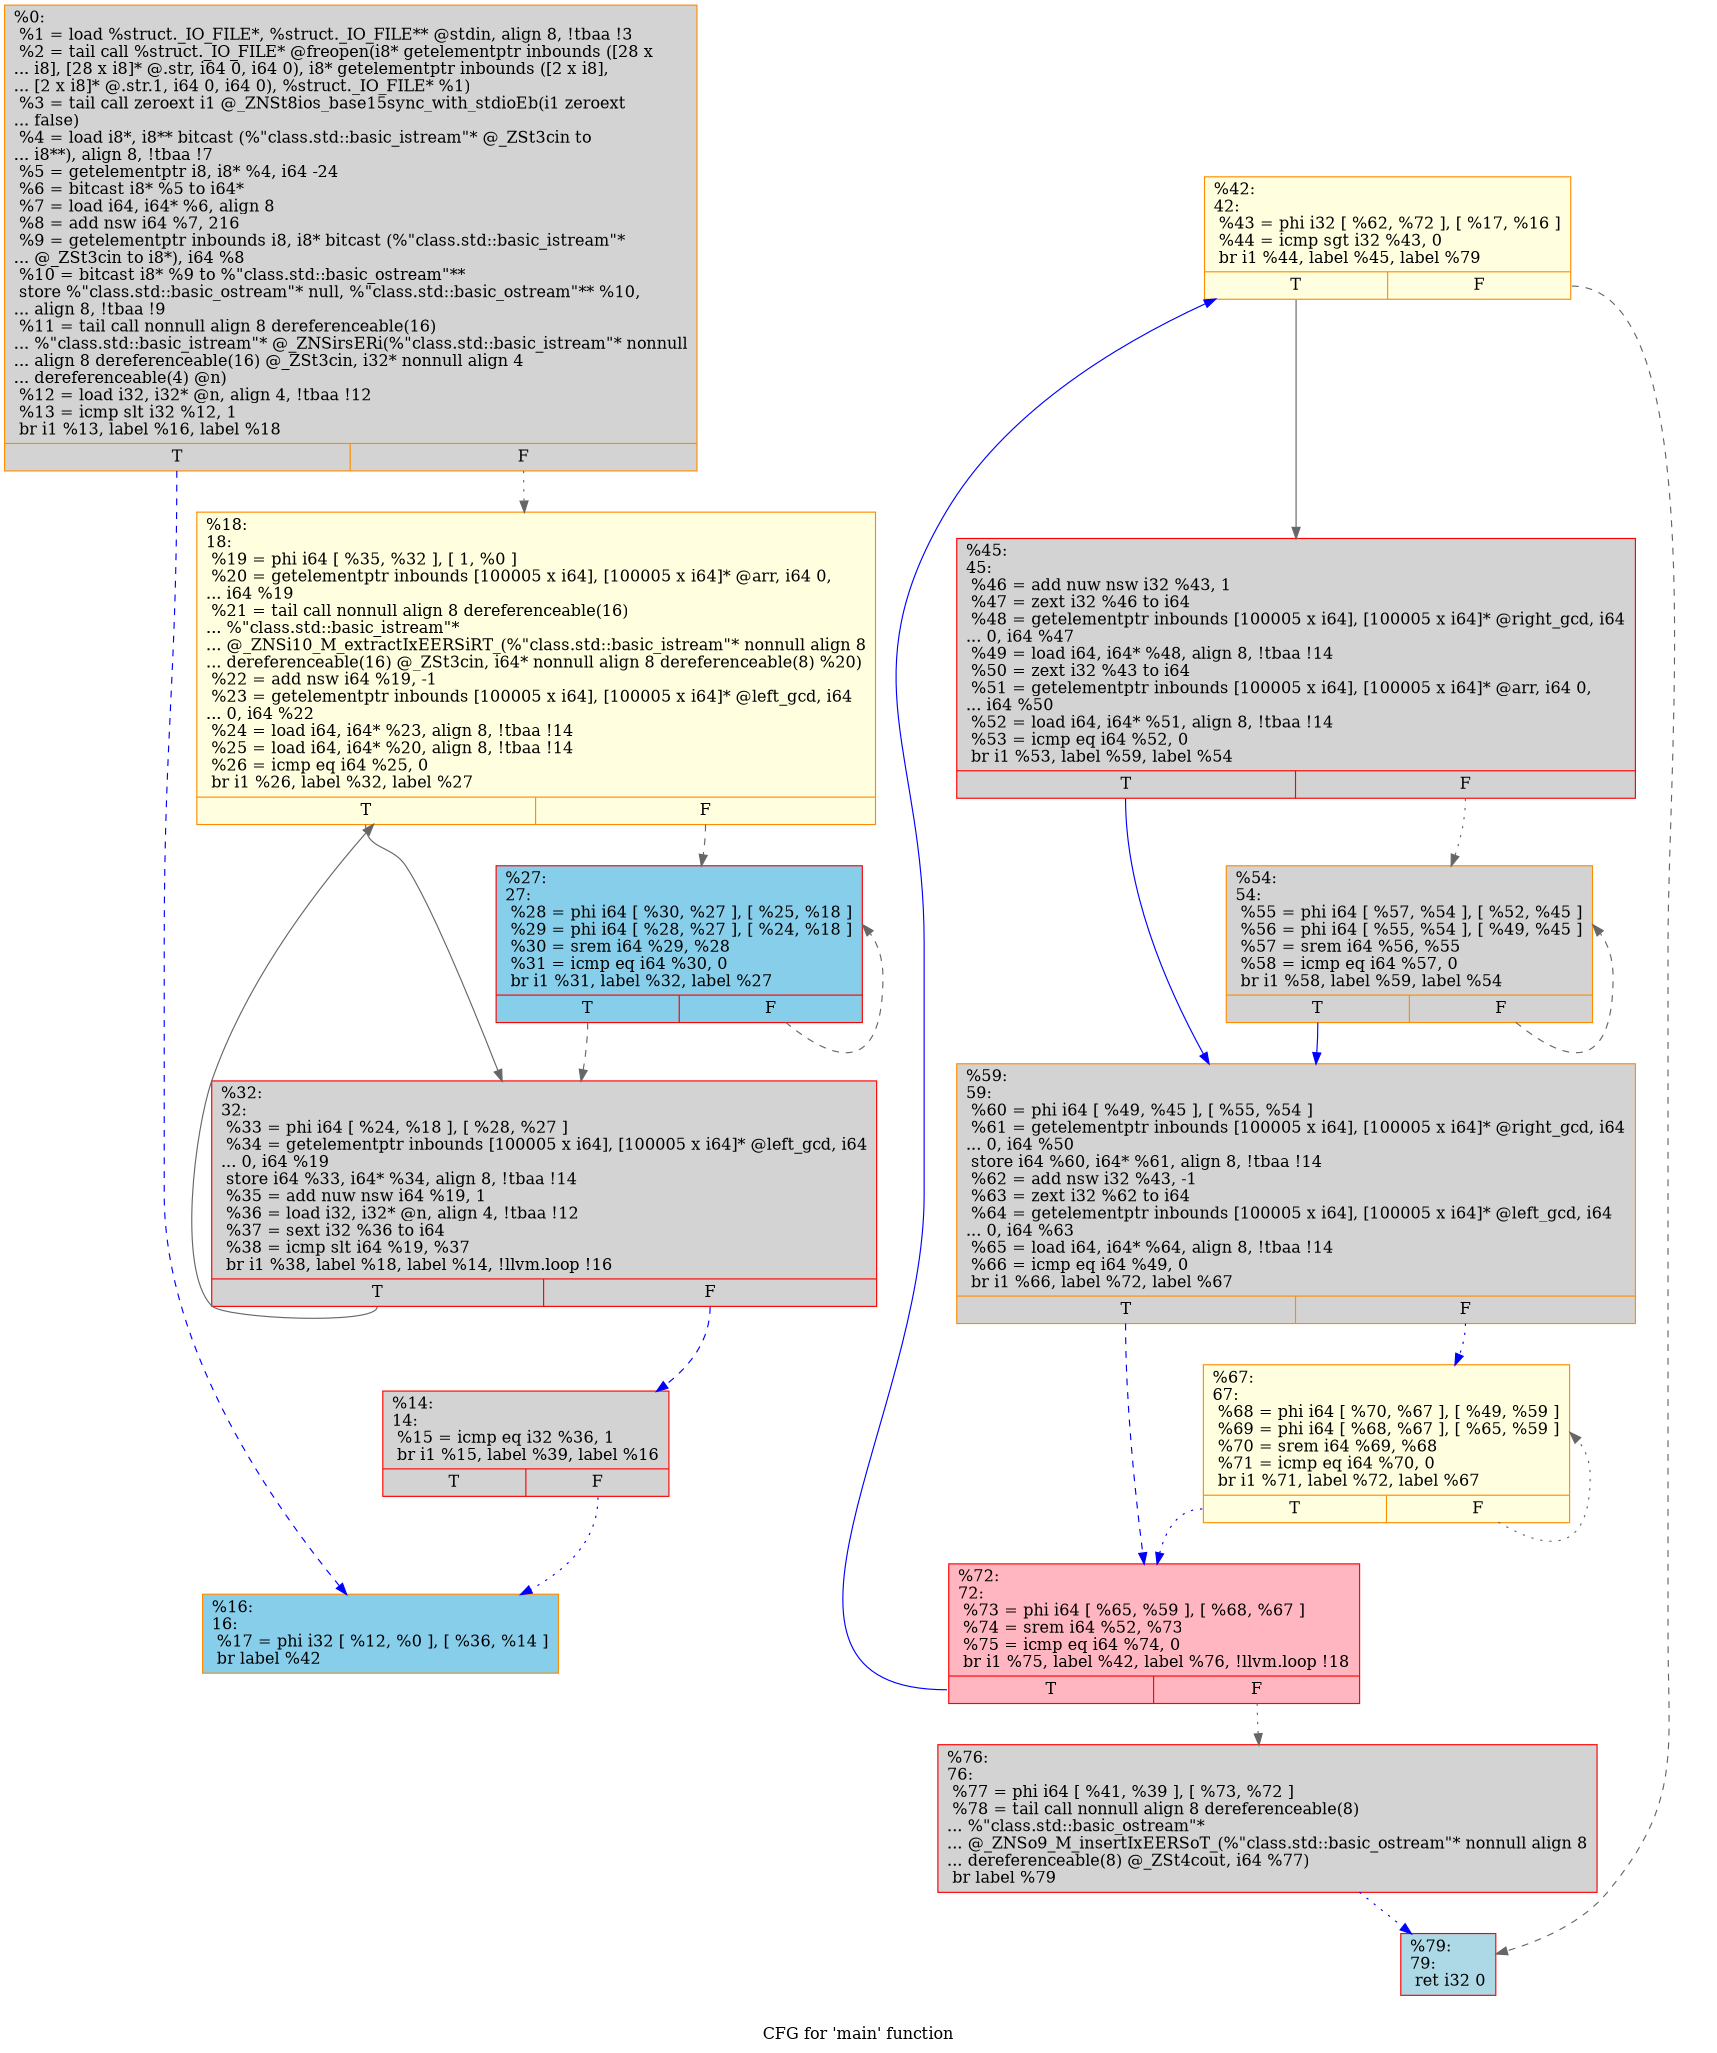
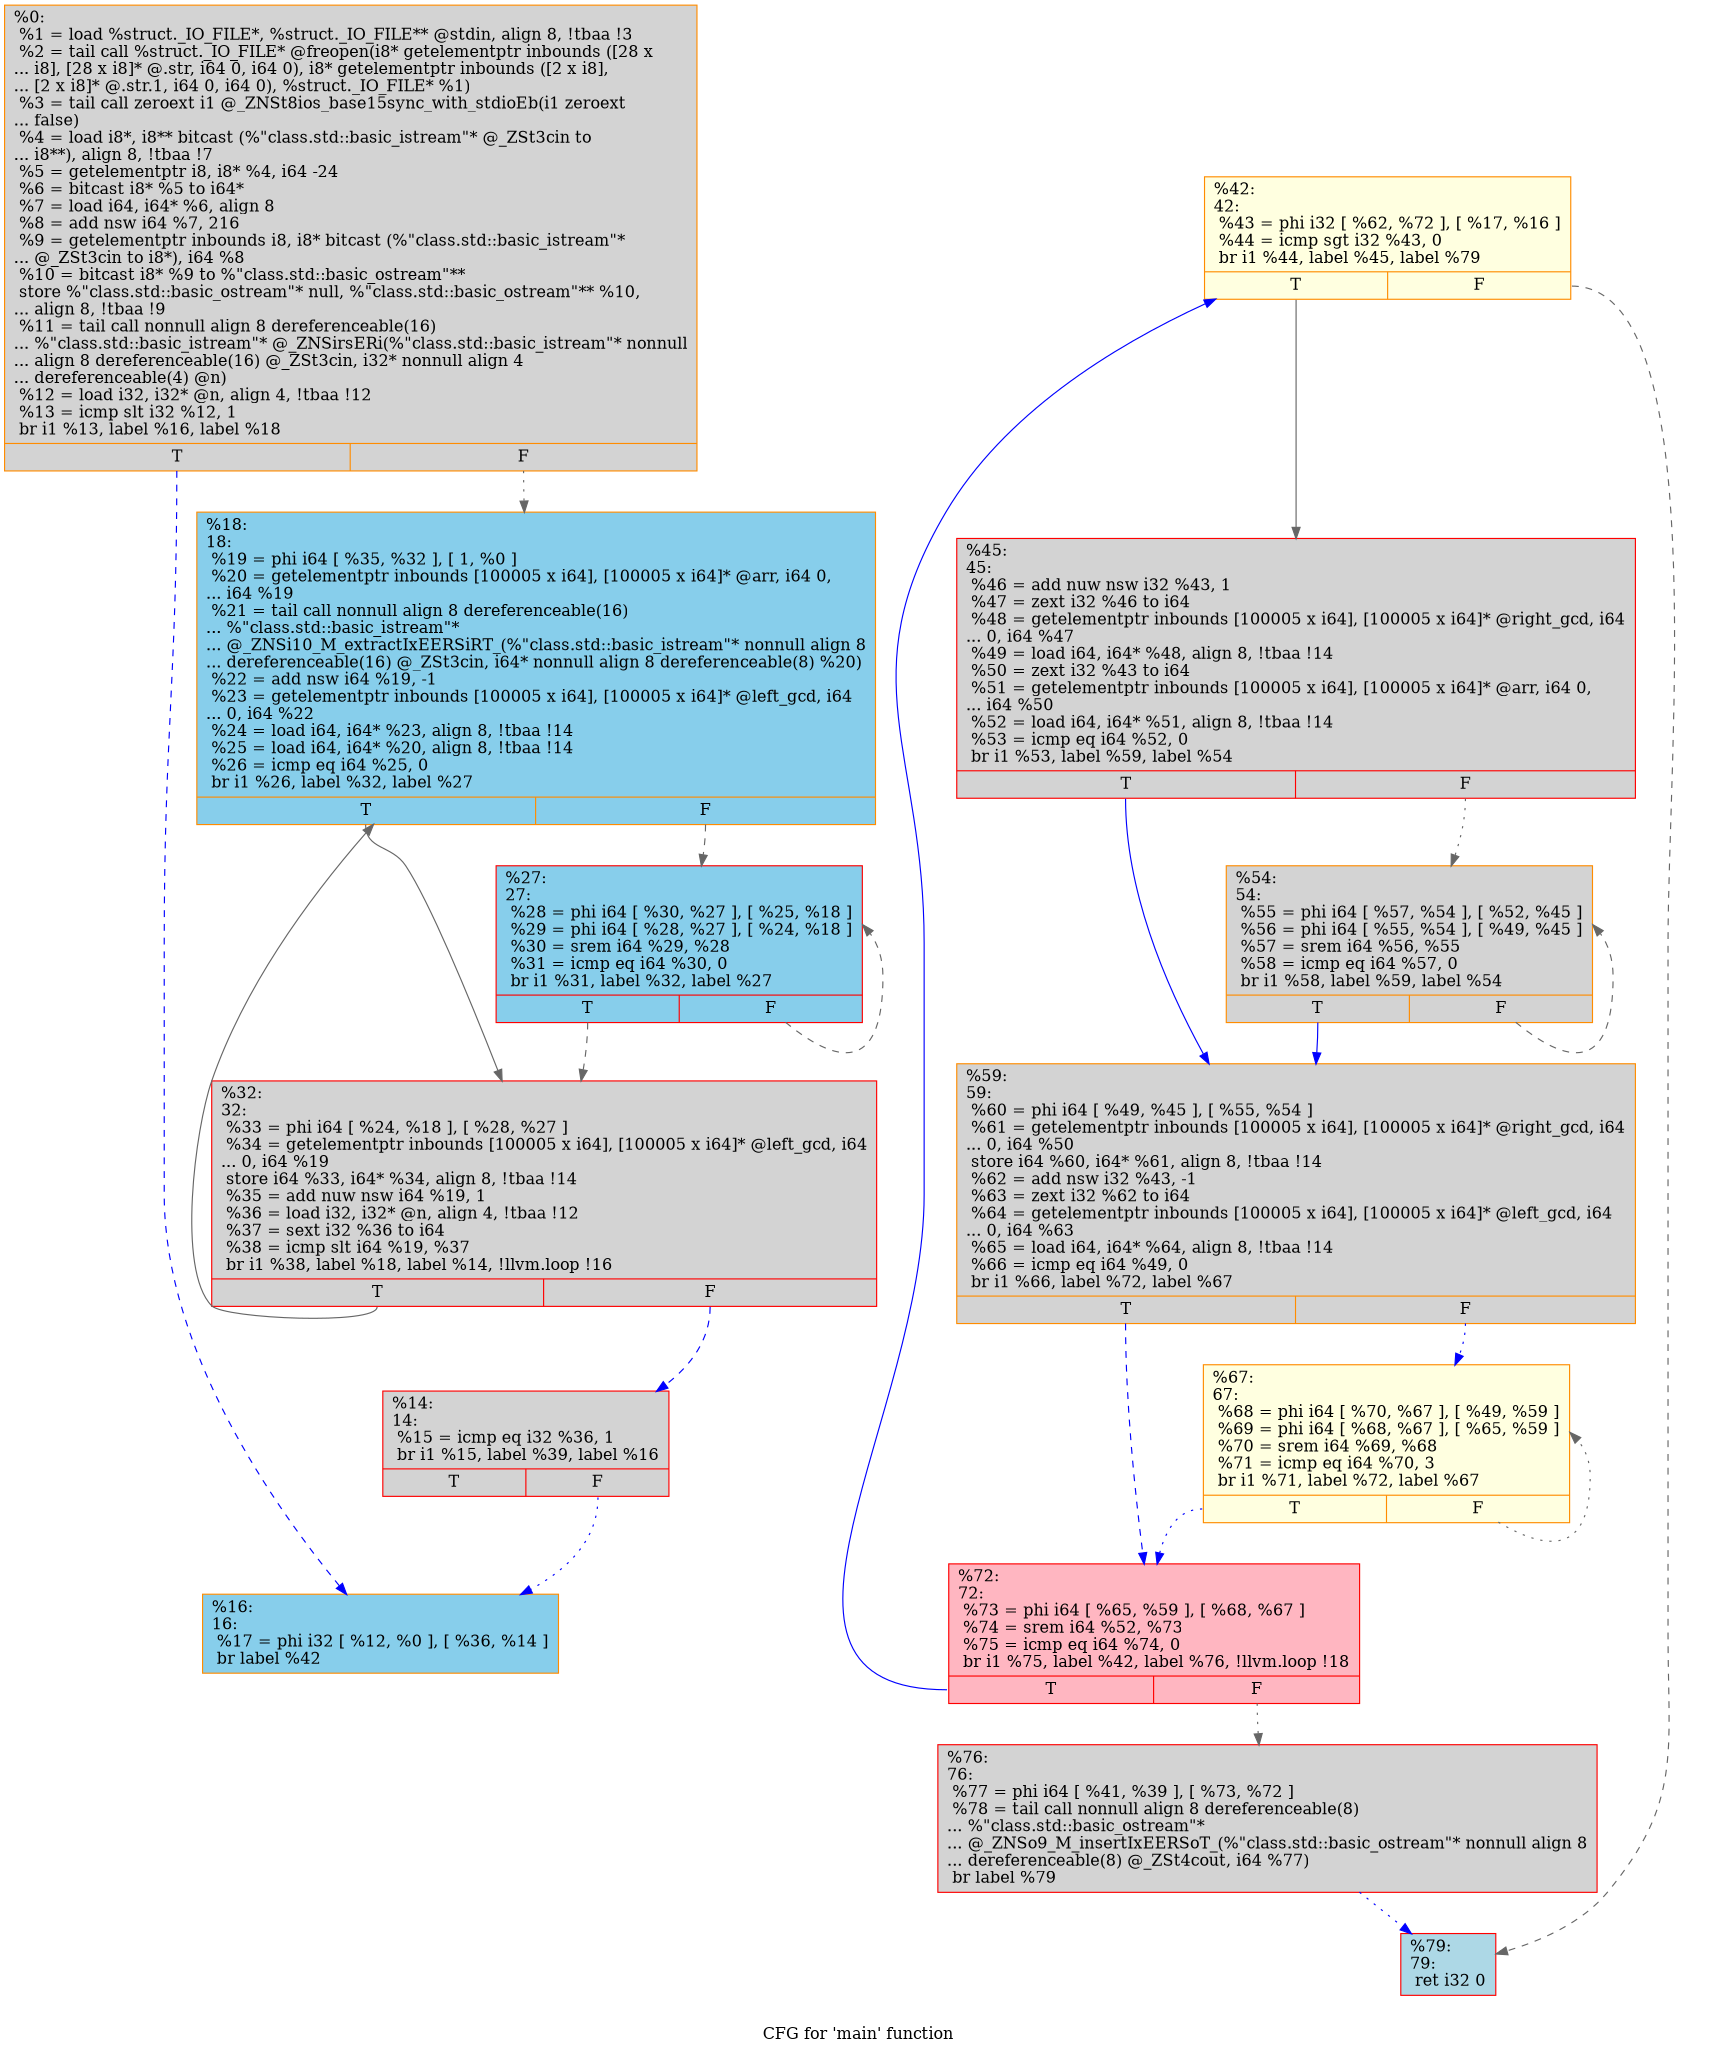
node "%18:": fillcolor lightyellow -> skyblue
node "%67:": text "%71 = icmp eq i64 %70, 0" -> "%71 = icmp eq i64 %70, 3"
